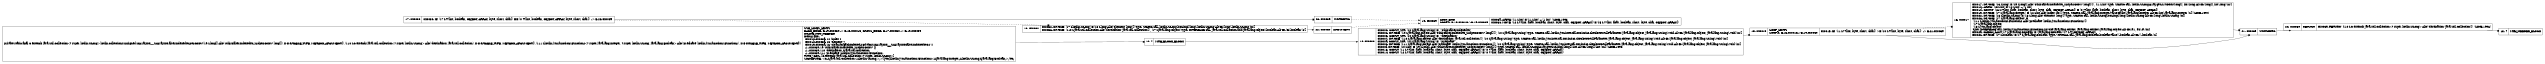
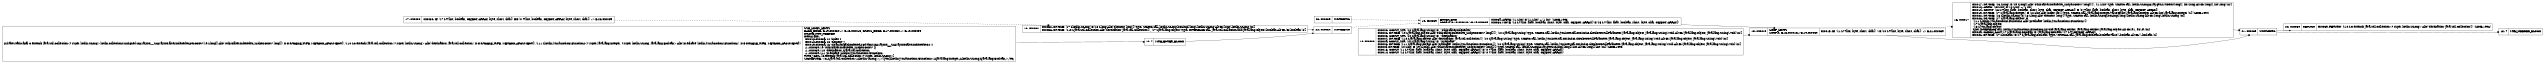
edge "17: 0x0030" -> "23: 0x0039": removed
node "19: 0x0039": text "LOOP_END" -> "ENTER_END"
edge "19: 0x0039" -> "15: 0x0015": added
node "22: 0x0039": text "ARGUMENT" -> "SYNTHETIC"
edge "20: 0x003e" -> "13: ?": now "21: 0x003e" -> "13: ?"
node "12: ?": text "MTH_BLOCK_BLOCK" -> "MTH_ENTER_BLOCK"
edge "12: ?" -> "14: 0x0000": now "12: ?" -> "22: 0x0039"
